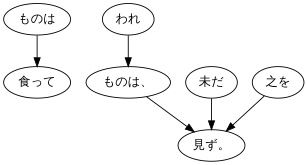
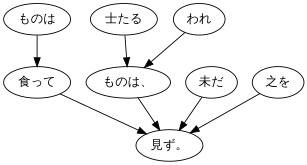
node "士たる": added
edge "食って" -> "見ず。": added
